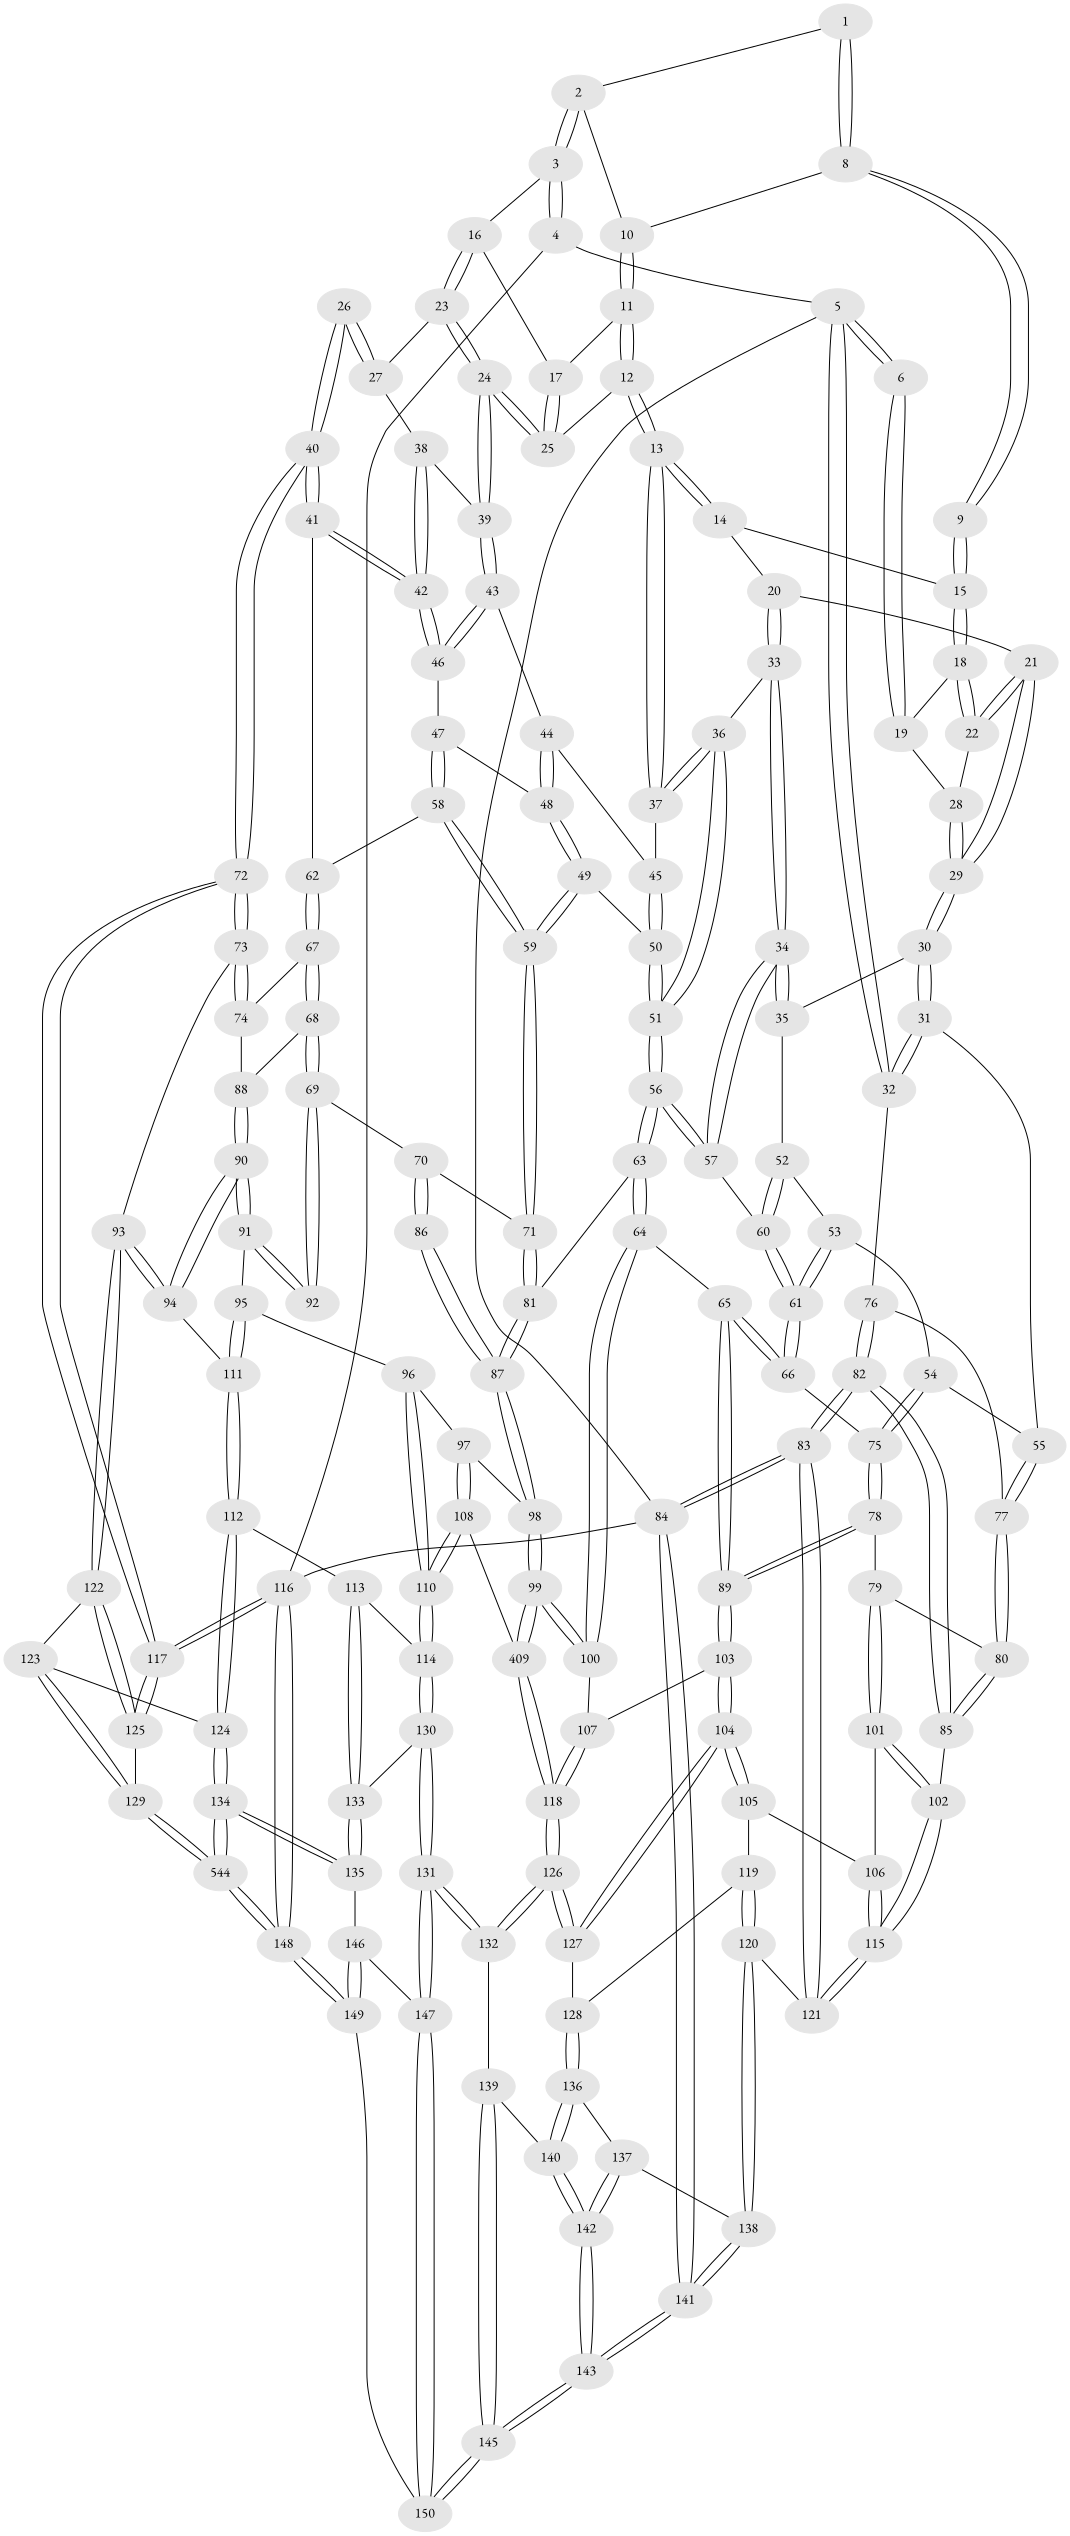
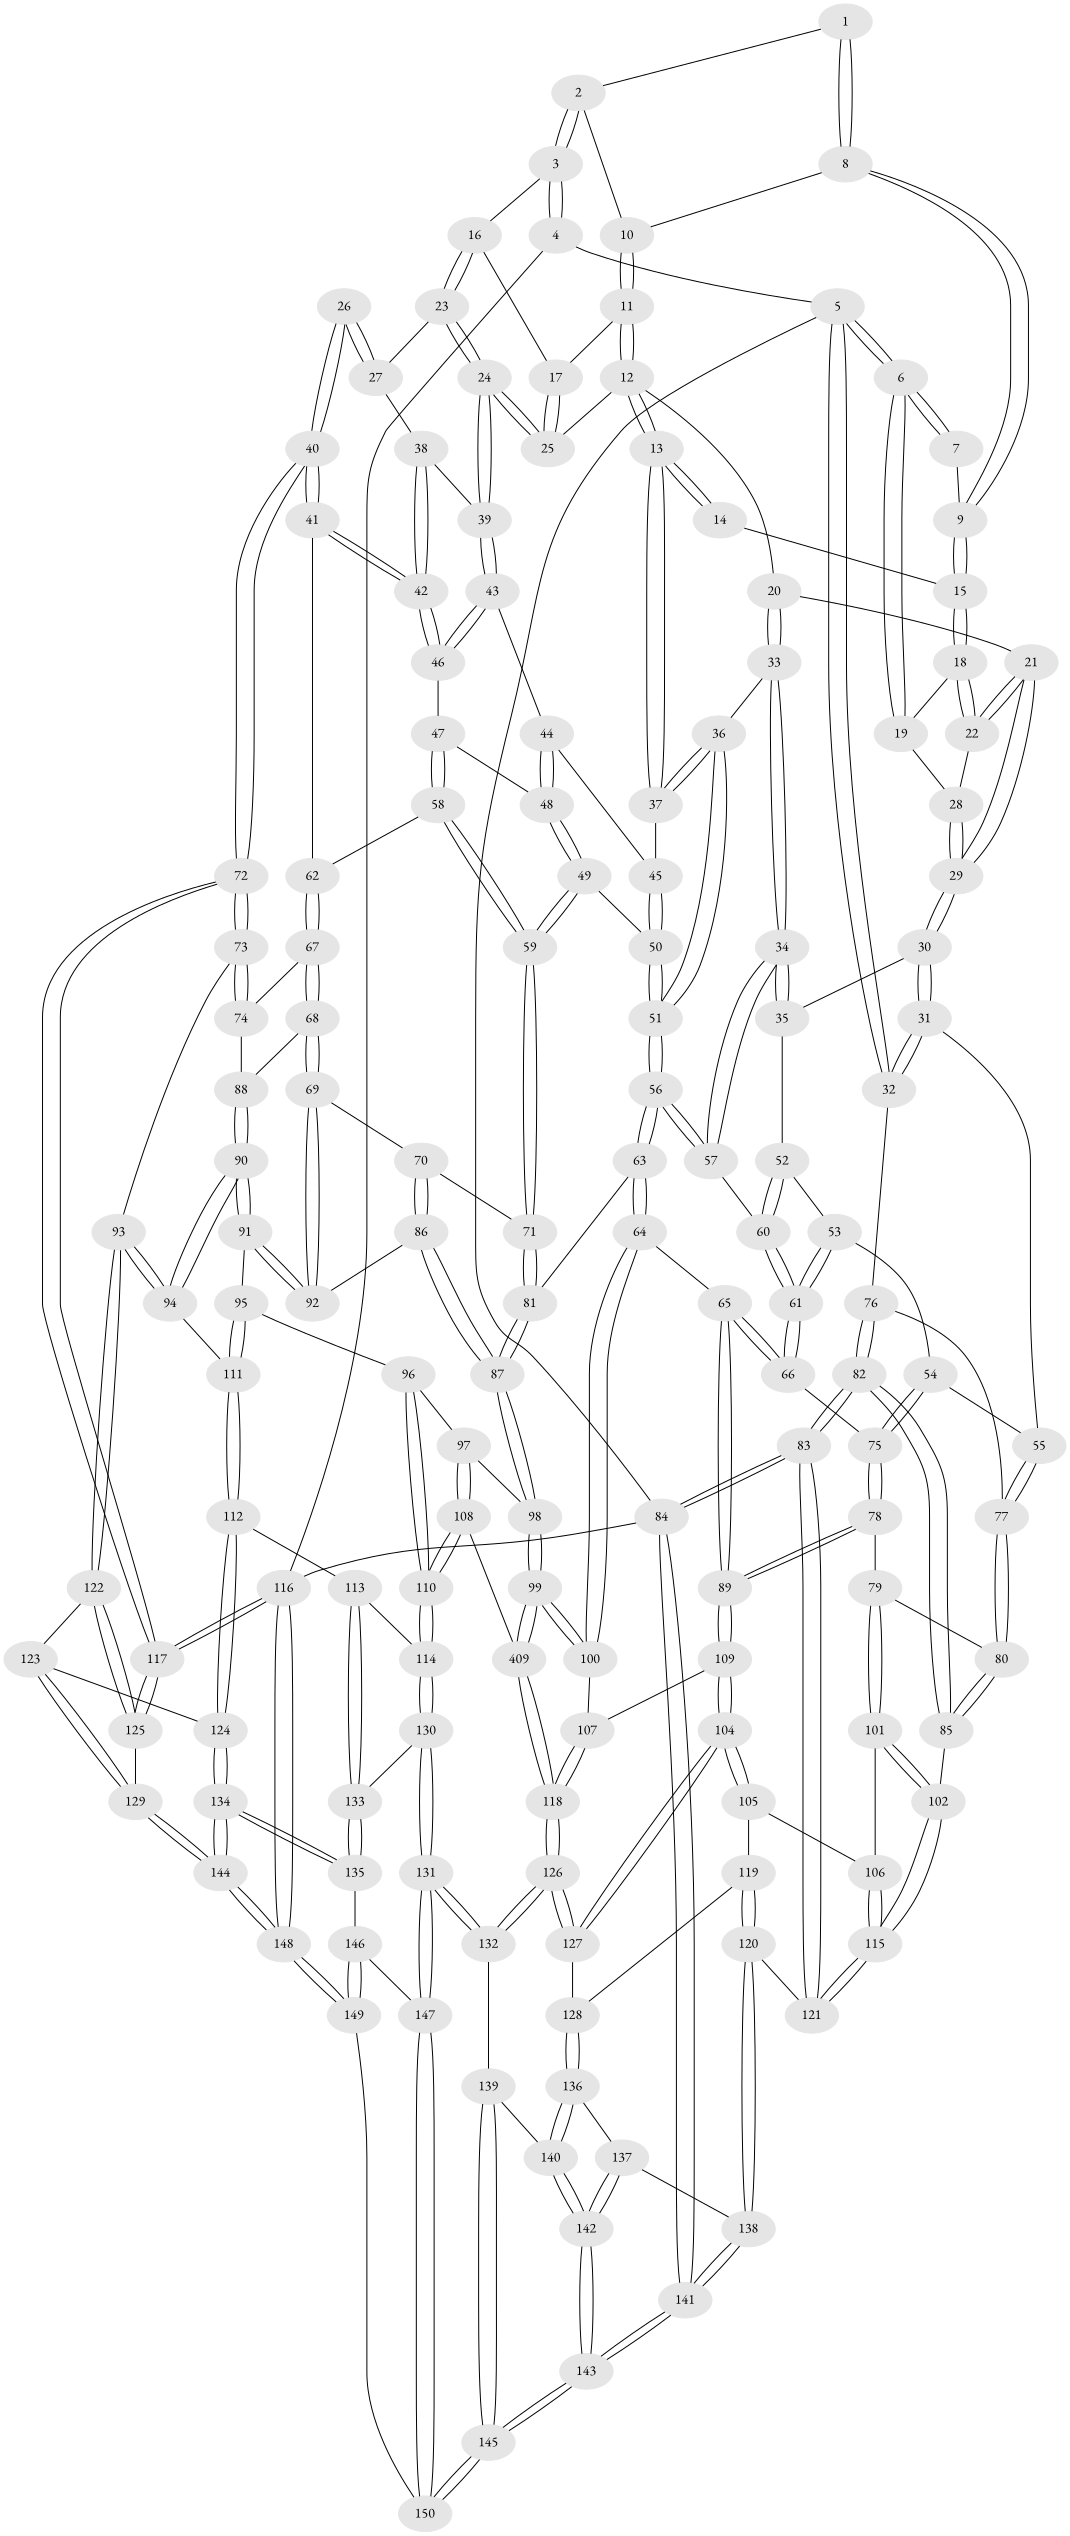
node "7": added
edge "14" -- "20": now "12" -- "20"
edge "86" -- "92": added
node "103": label "103" -> "109"
node "544": label "544" -> "144"
